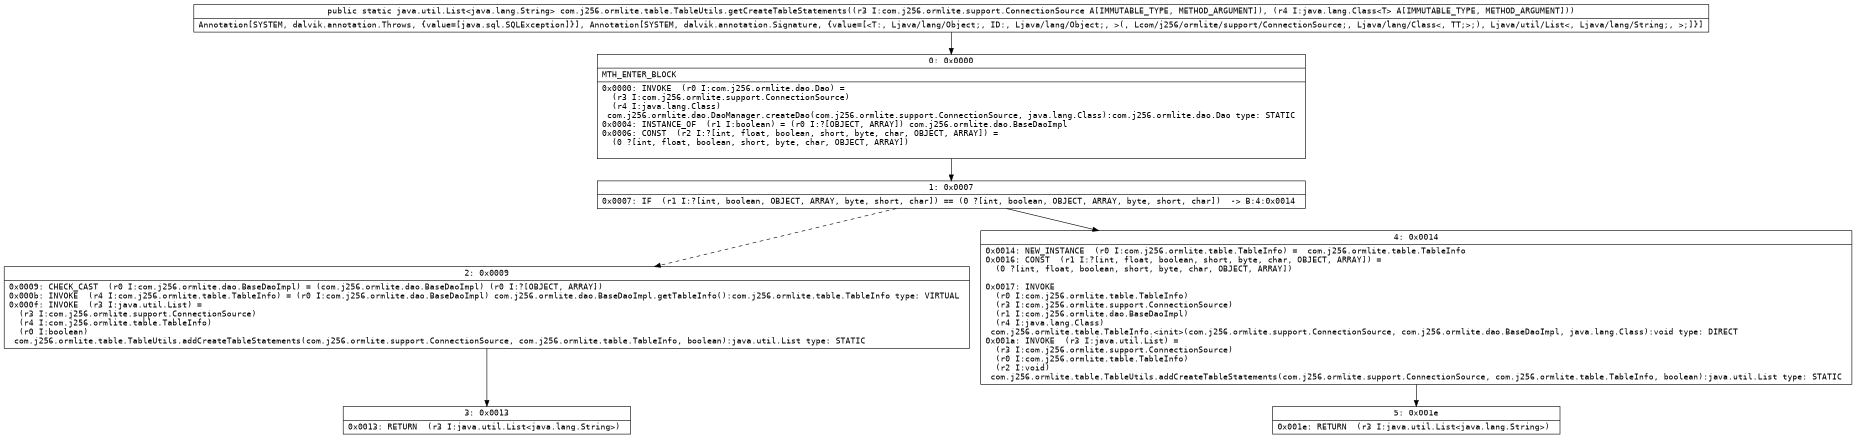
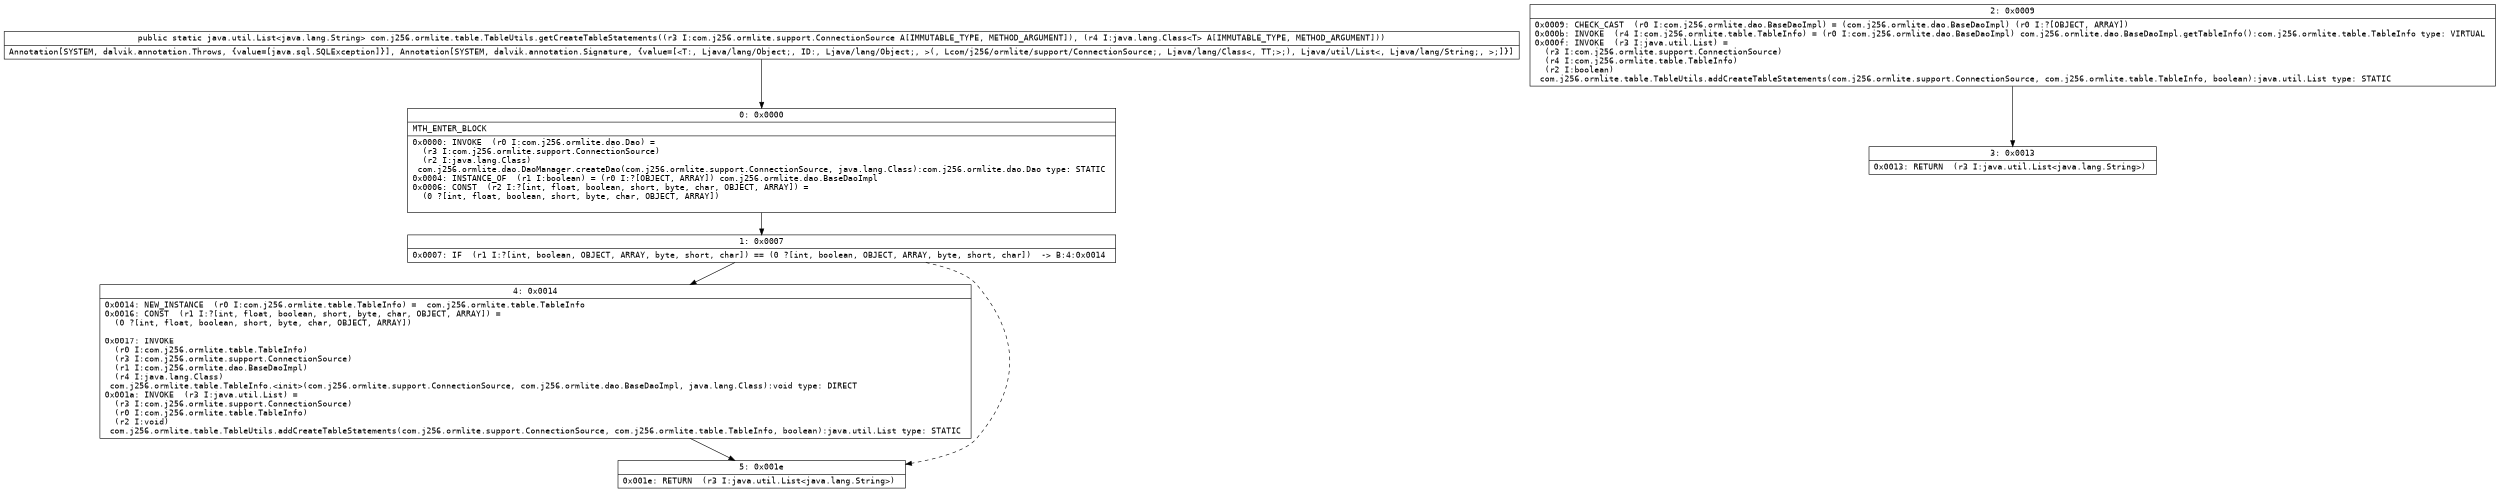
node "0: 0x0000": text "(r4 I:java.lang.Class)" -> "(r2 I:java.lang.Class)"
edge "1: 0x0007" -> "2: 0x0009": now "1: 0x0007" -> "5: 0x001e"
node "2: 0x0009": text "(r0 I:boolean)" -> "(r2 I:boolean)"
